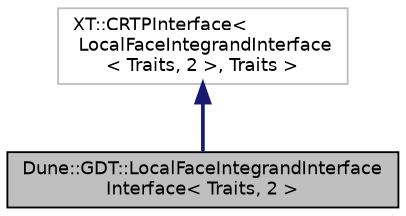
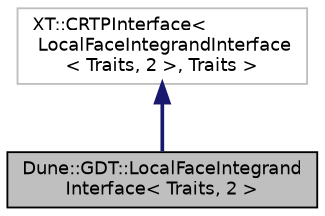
node "Dune::GDT::LocalFaceIntegrandInterface Interface< Traits, 2 >": label "Dune::GDT::LocalFaceIntegrandInterface Interface< Traits, 2 >" -> "Dune::GDT::LocalFaceIntegrand Interface< Traits, 2 >"
